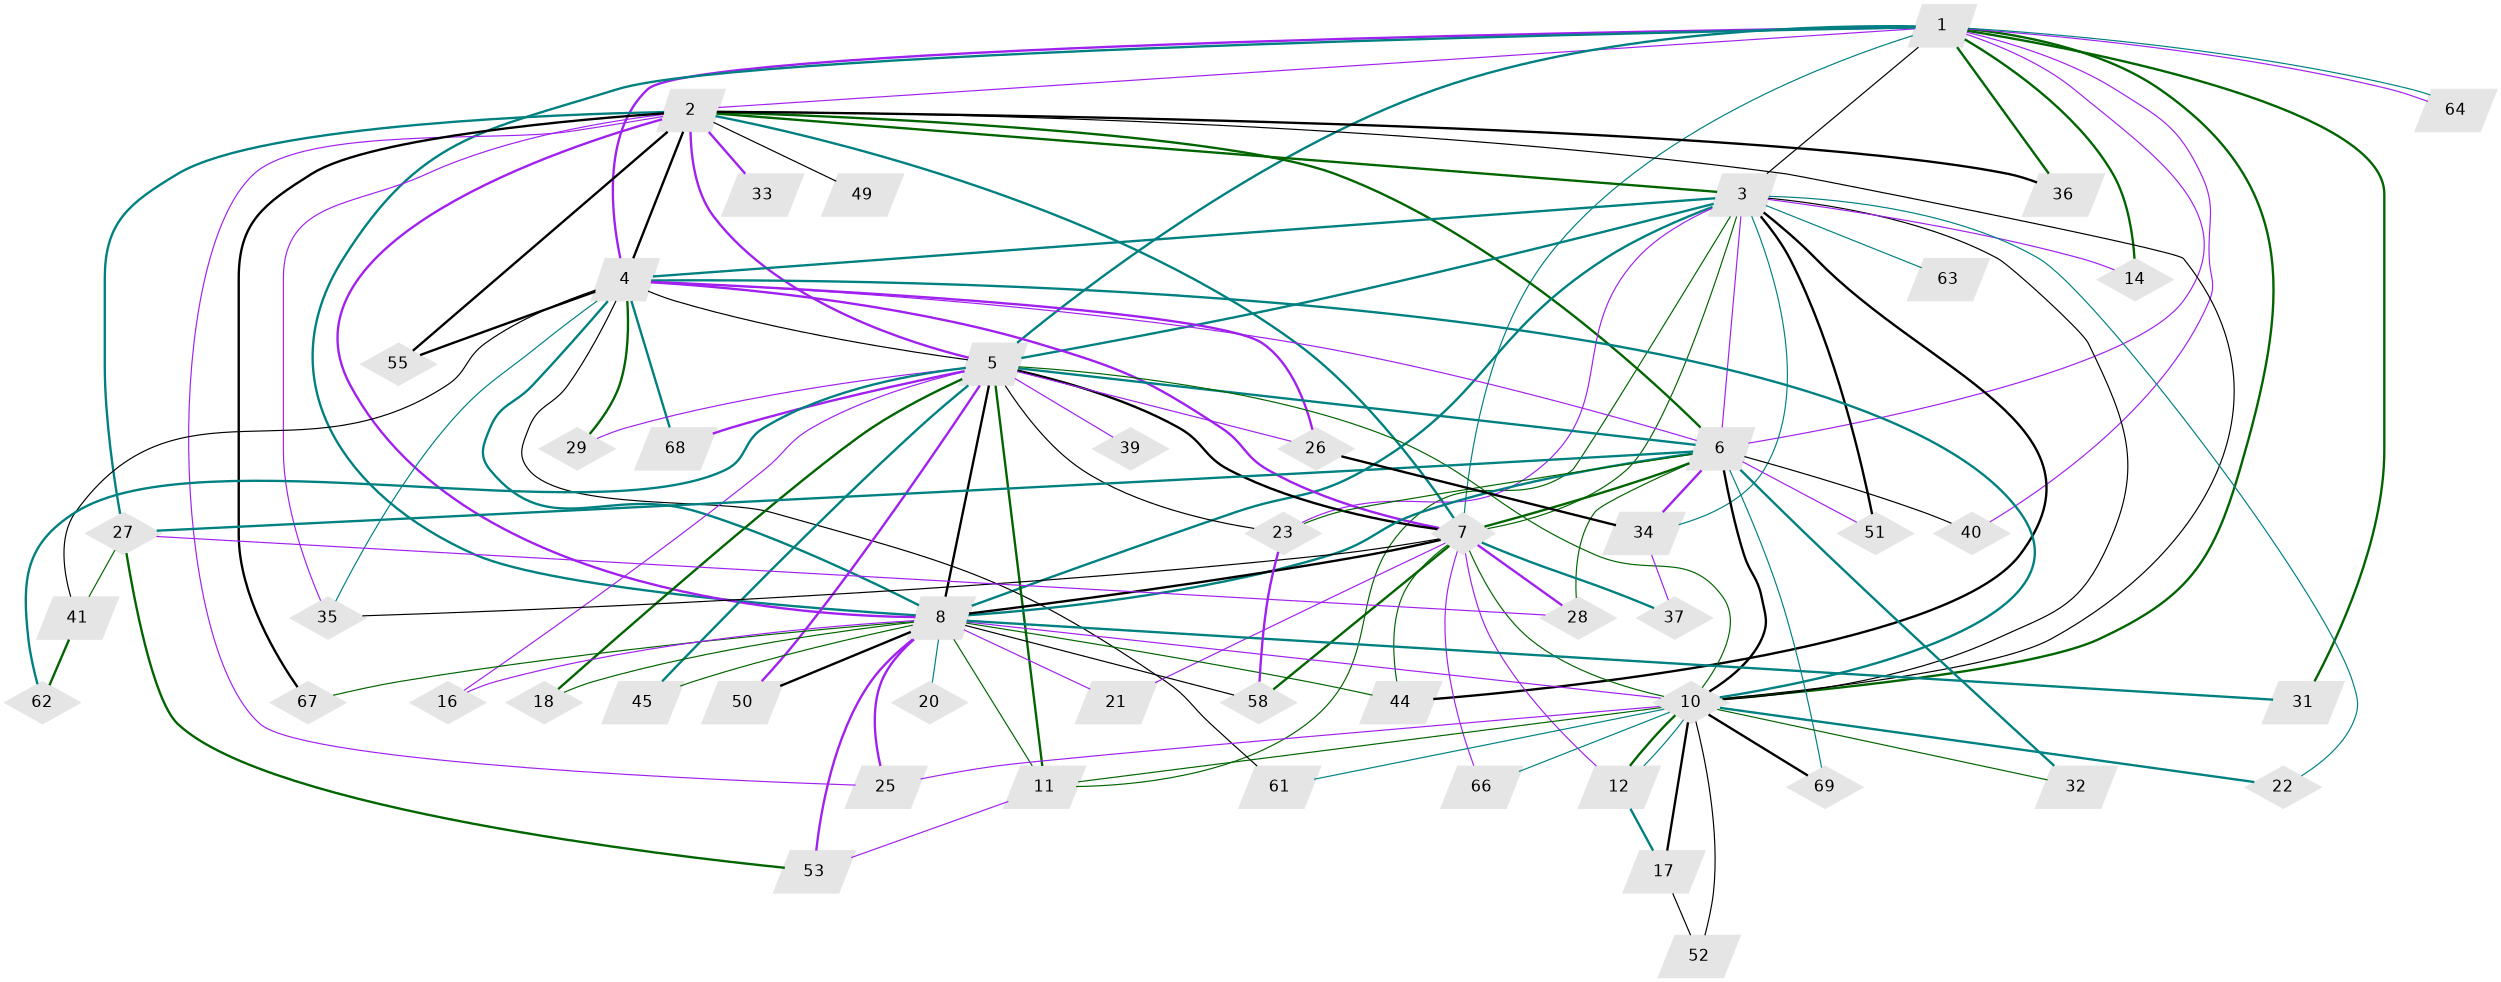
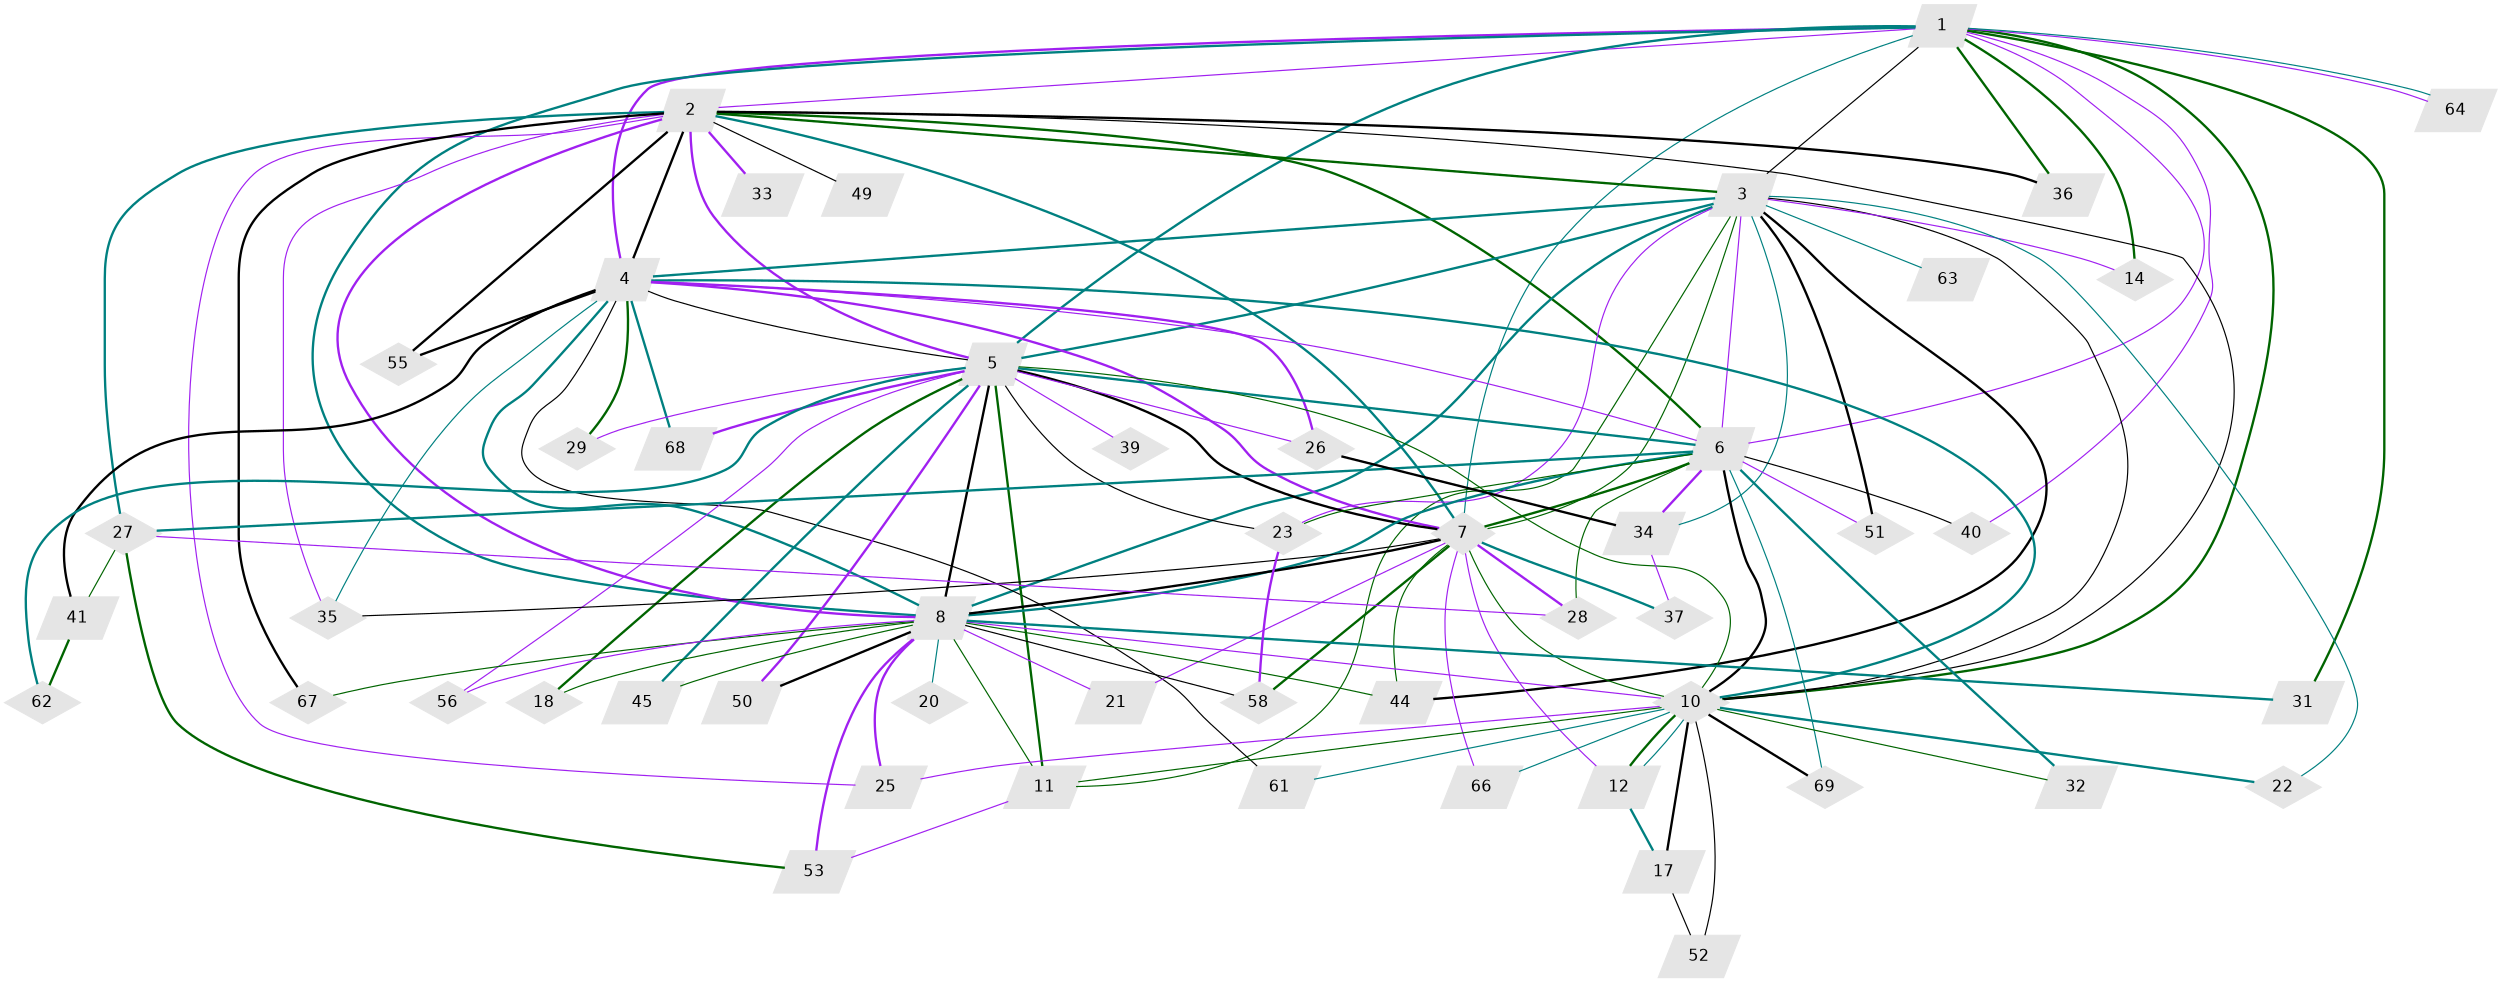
edge "4" -- "41": style solid -> bold
node "16": label "16" -> "56"
